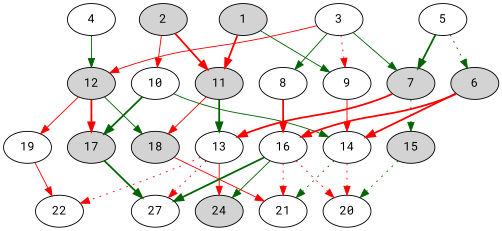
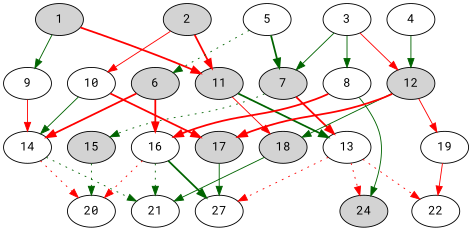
edge "3" -> "9": removed
edge "10" -> "17": color darkgreen -> red
edge "13" -> "24": style solid -> dotted
edge "16" -> "21": color red -> darkgreen
edge "17" -> "27": style bold -> solid
edge "18" -> "21": color red -> darkgreen
edge "16" -> "24": now "8" -> "24"
